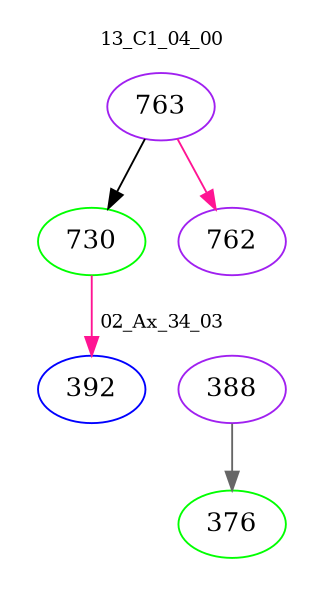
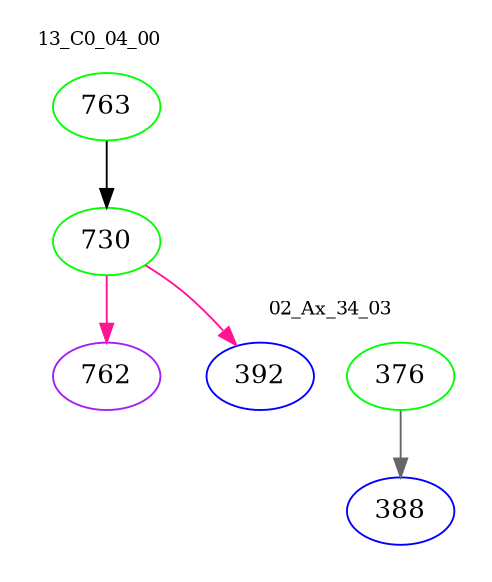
cluster "13_C1_04_00": label "13_C1_04_00" -> "13_C0_04_00"
node "763": color purple -> green
edge "763" -> "762": now "730" -> "762"
node "388": color purple -> blue
edge "388" -> "376": reversed
